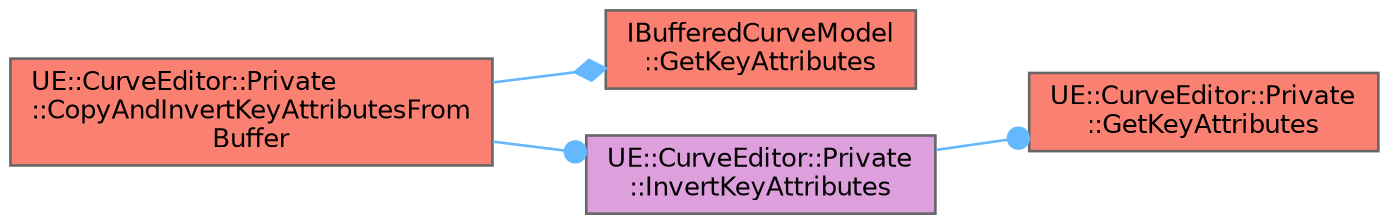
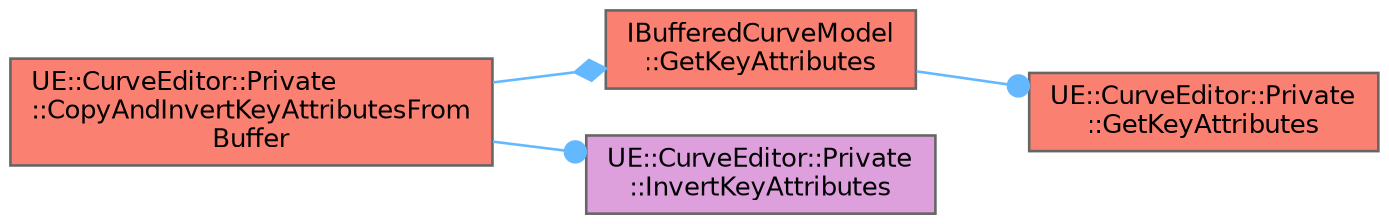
edge "UE::CurveEditor::Private ::InvertKeyAttributes" -> "UE::CurveEditor::Private ::GetKeyAttributes": now "IBufferedCurveModel ::GetKeyAttributes" -> "UE::CurveEditor::Private ::GetKeyAttributes"
